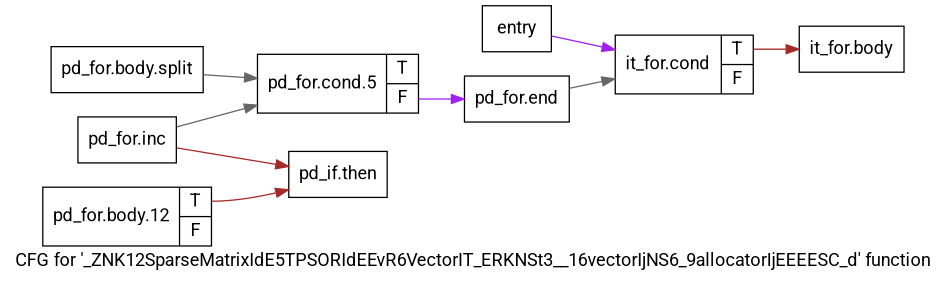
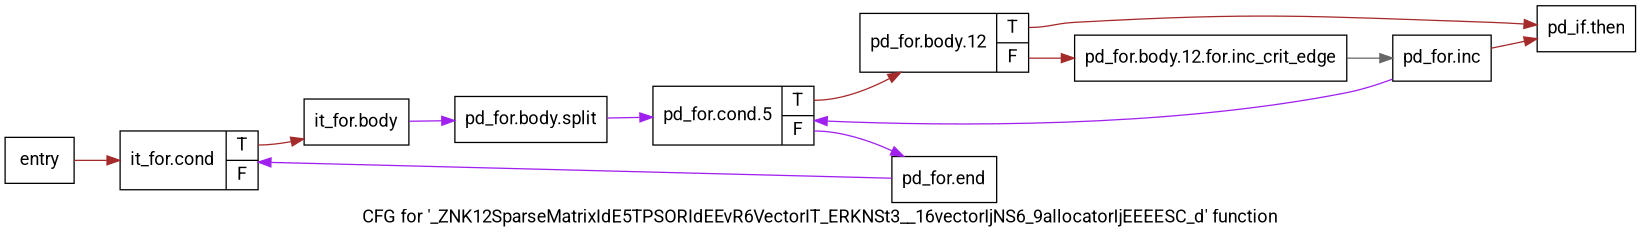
edge "entry" -> "it_for.cond": color purple -> brown
node "pd_for.body.12.for.inc_crit_edge": added
edge "pd_for.body.split" -> "pd_for.cond.5": color gray40 -> purple
edge "pd_for.end" -> "it_for.cond": color gray40 -> purple
edge "pd_for.cond.5" -> "pd_for.body.12": added
edge "pd_for.inc" -> "pd_for.cond.5": color gray40 -> purple
edge "it_for.body" -> "pd_for.body.split": added
